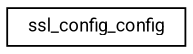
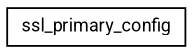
node "ssl_config_config": label "ssl_config_config" -> "ssl_primary_config"
